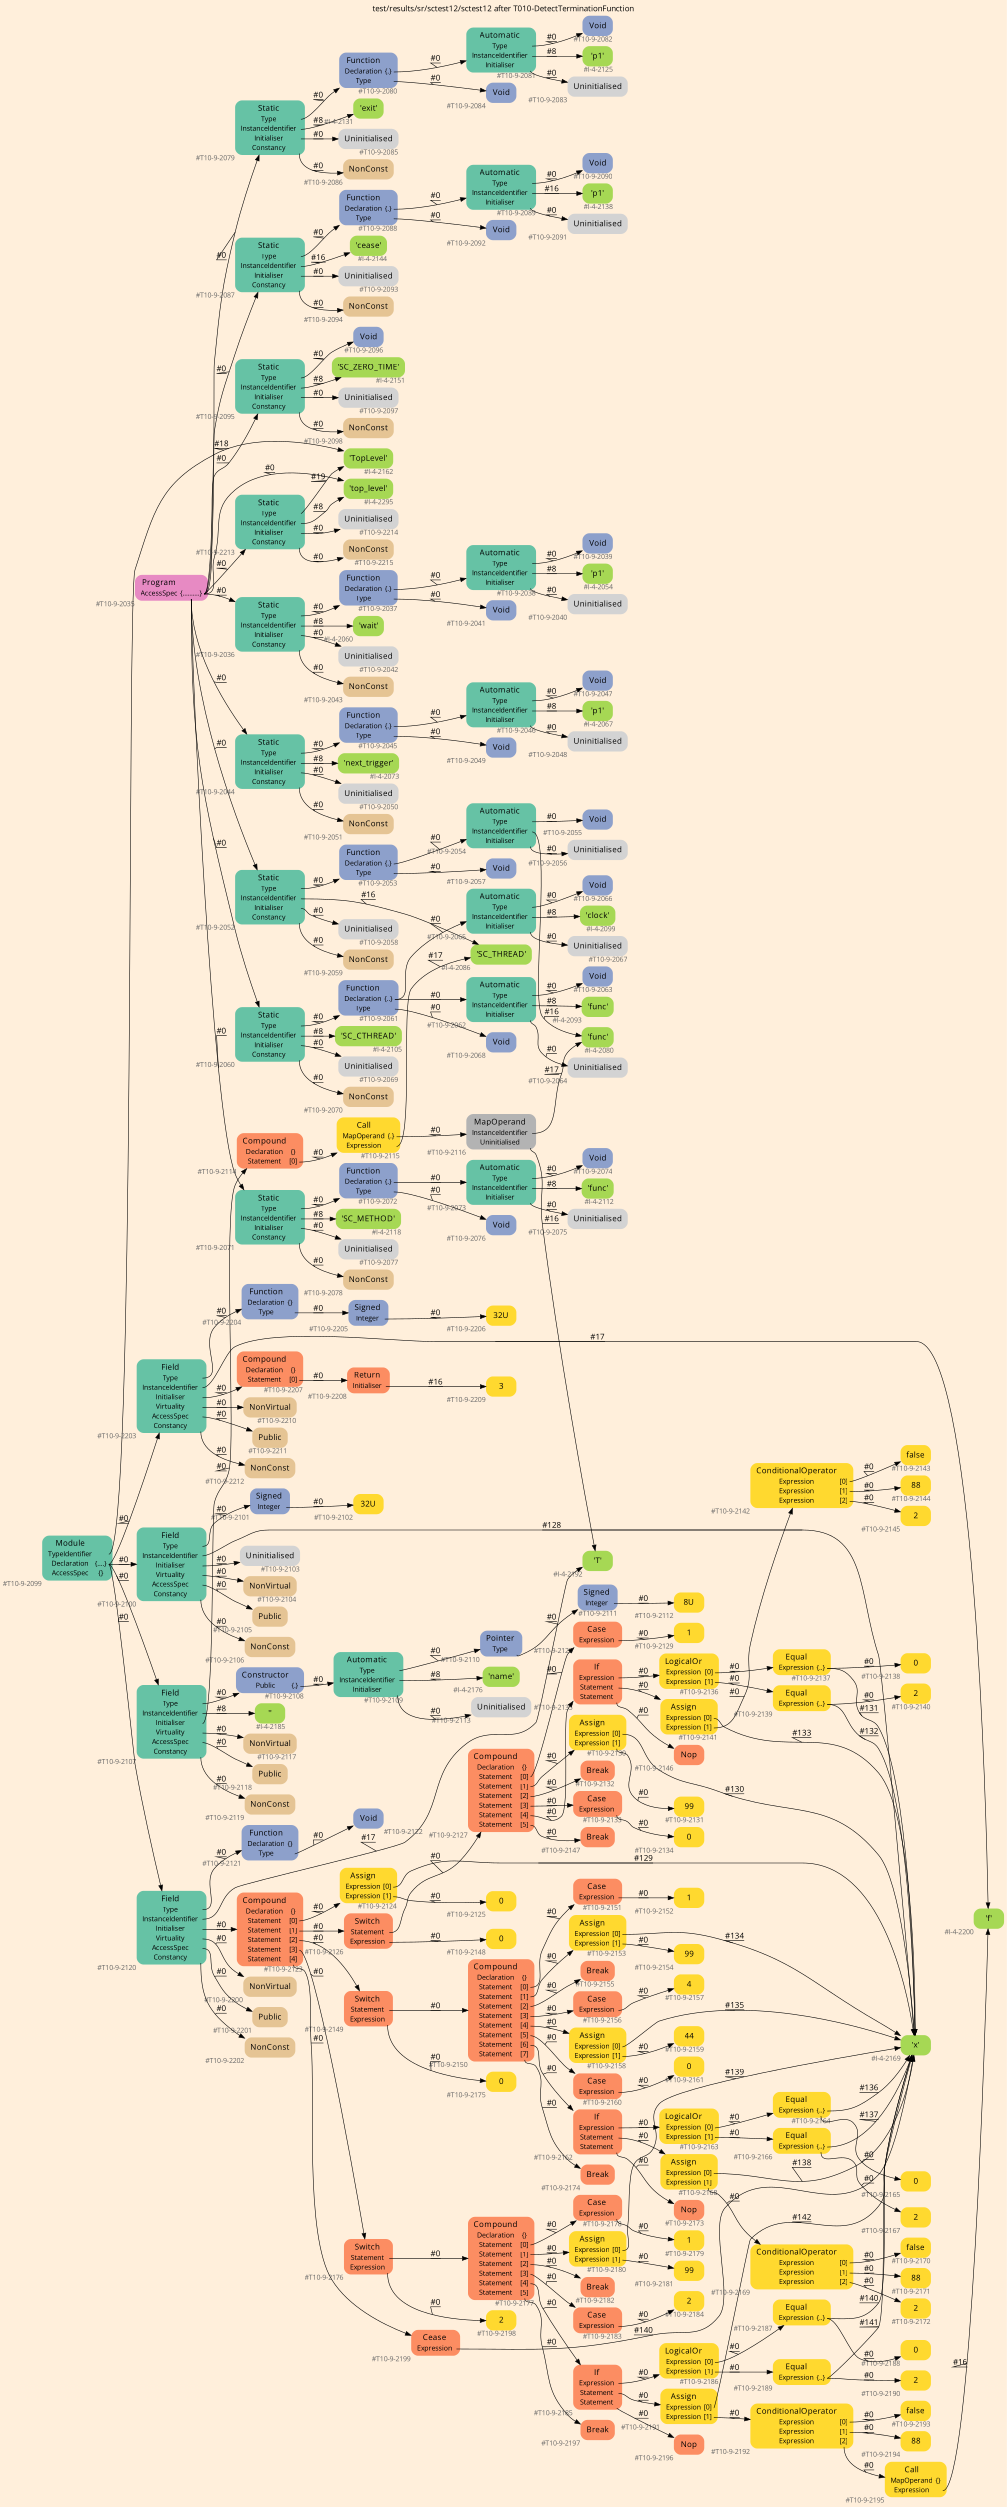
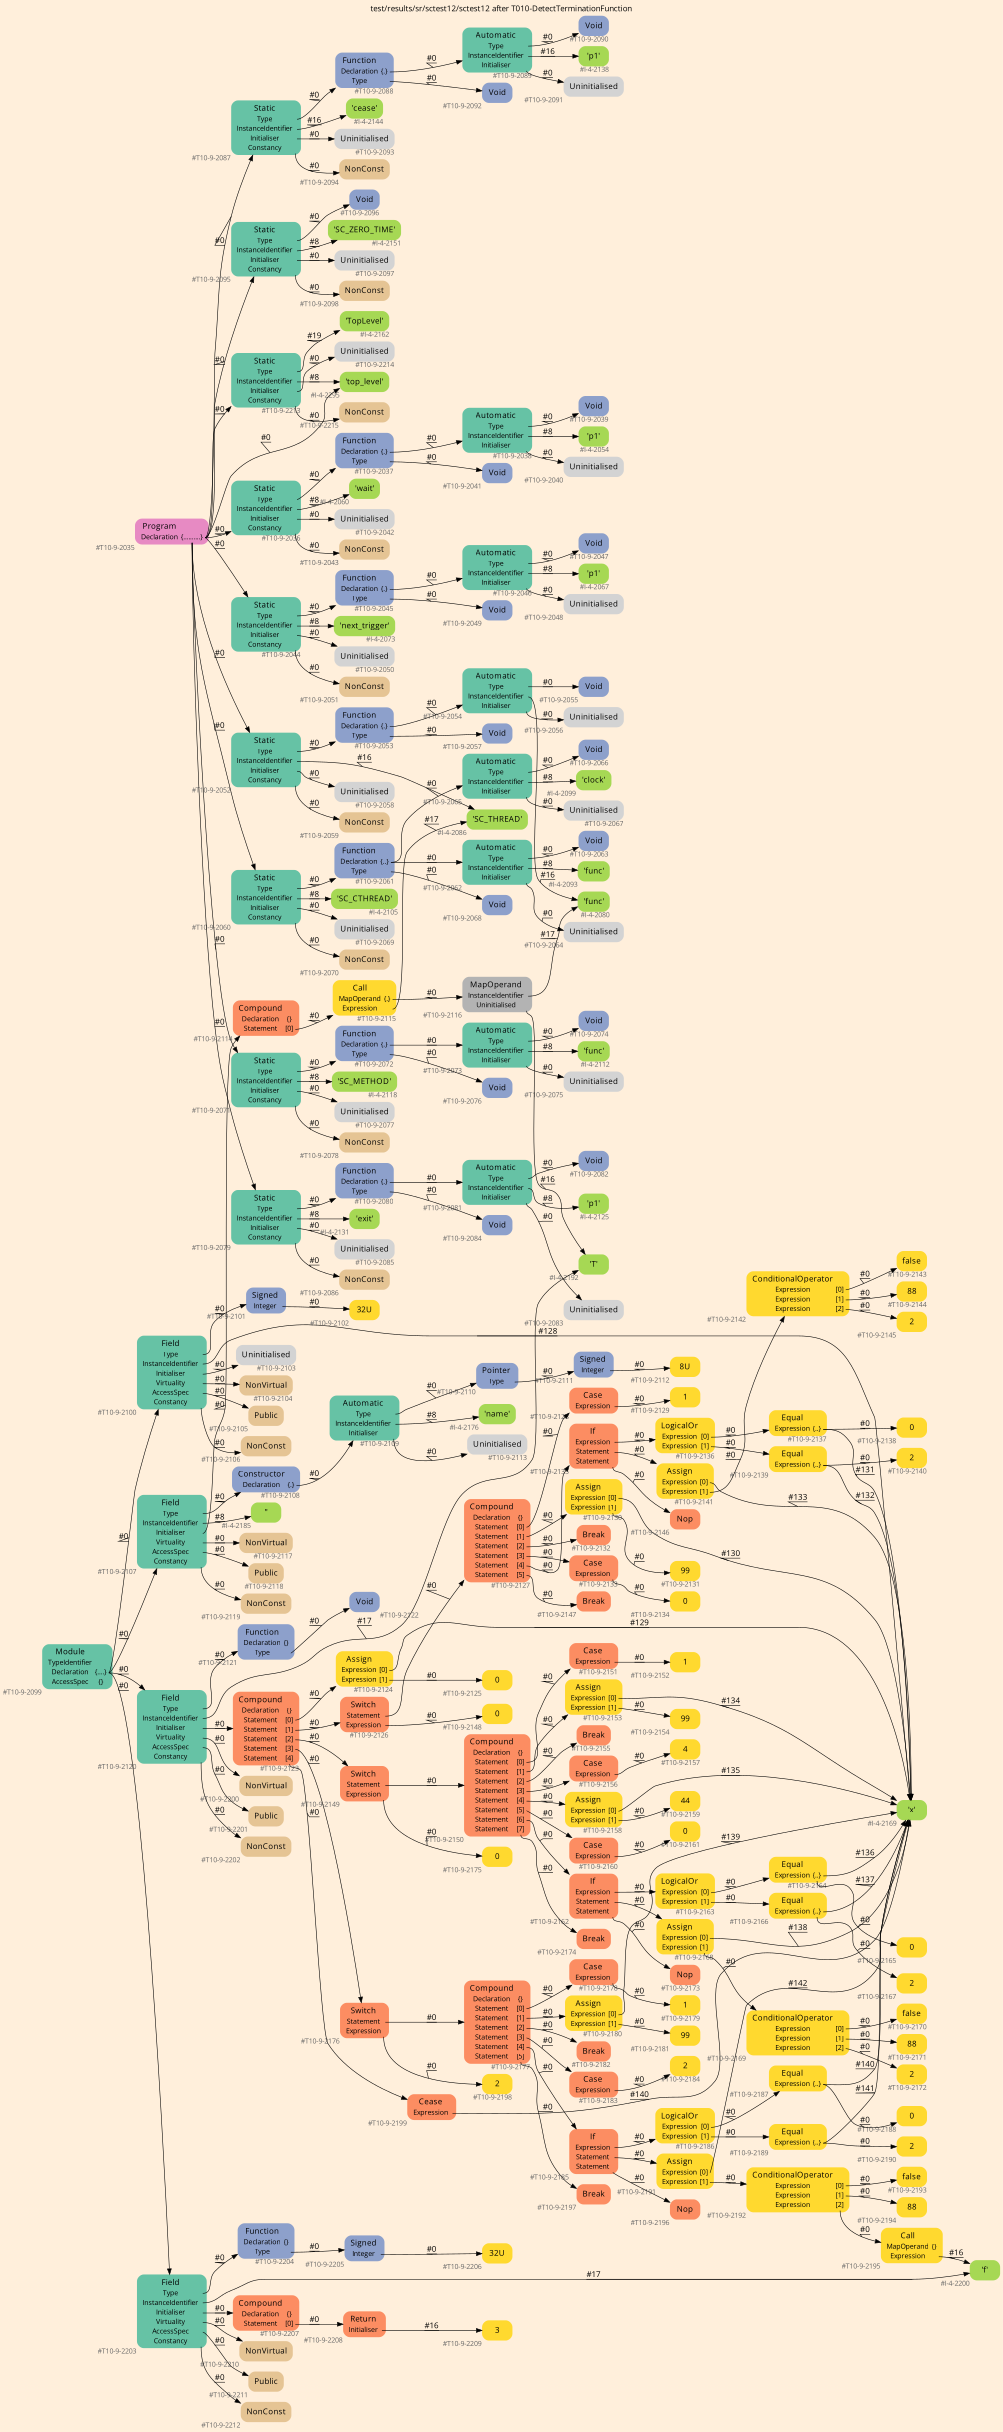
node "Program": text "AccessSpec" -> "Declaration"
edge "Module" -> "'TopLevel'": removed, label "#18"
node "Constructor": text "Public" -> "Declaration"
